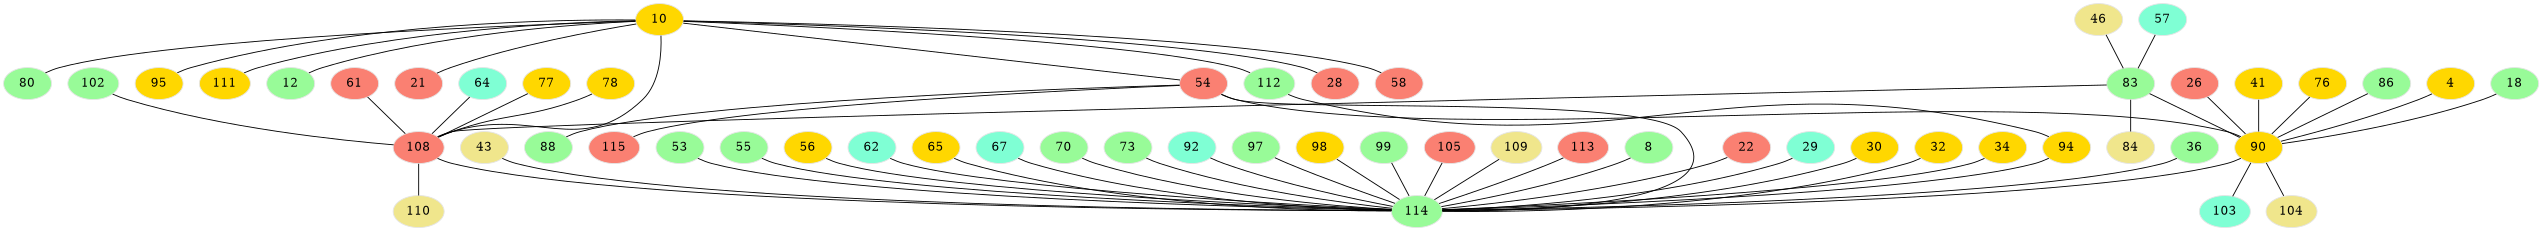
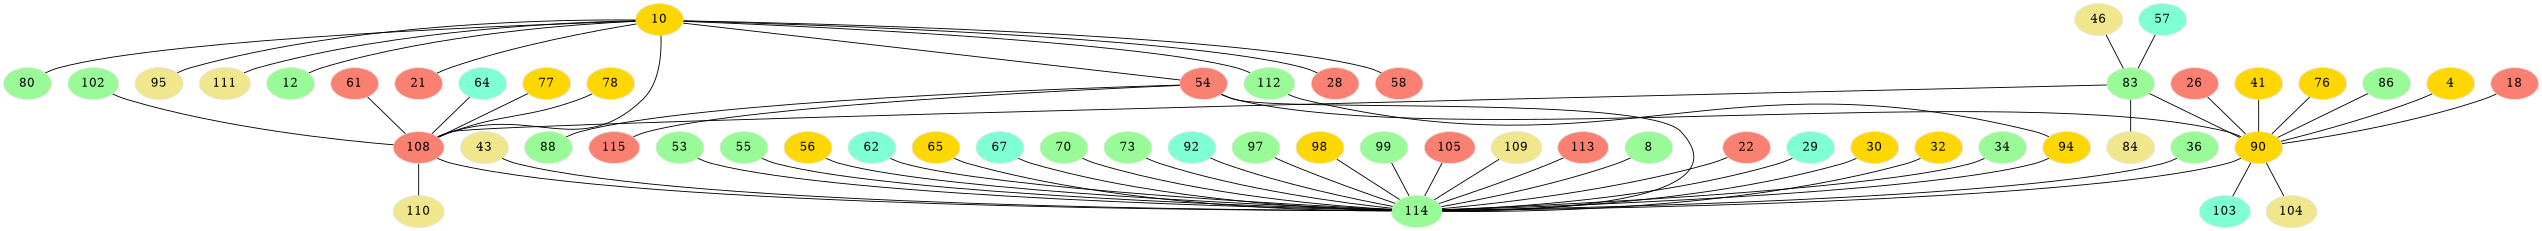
node "95": fillcolor gold -> khaki
node "111": fillcolor gold -> khaki
node "18": fillcolor palegreen -> salmon
node "34": fillcolor gold -> palegreen
